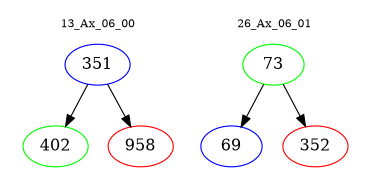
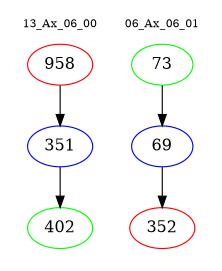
cluster "26_Ax_06_01": label "26_Ax_06_01" -> "06_Ax_06_01"
edge "351" -> "958": reversed
edge "73" -> "352": now "69" -> "352"
